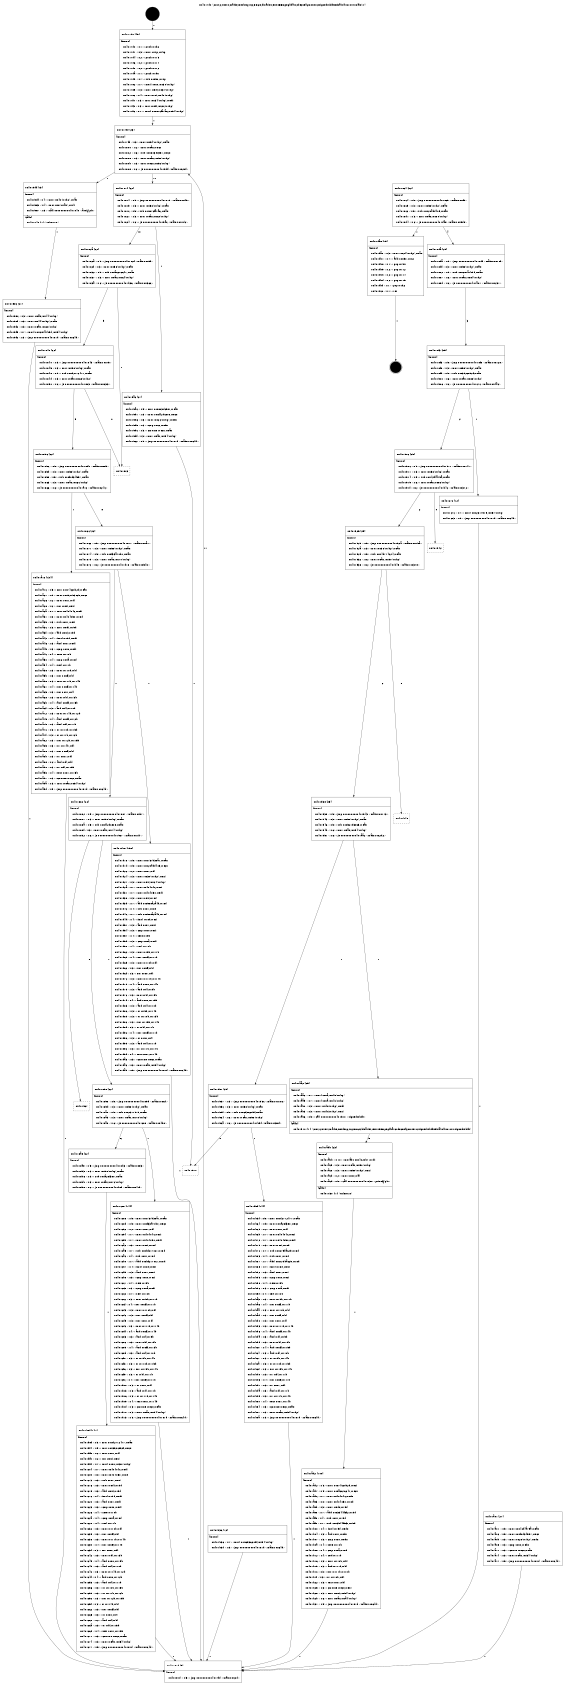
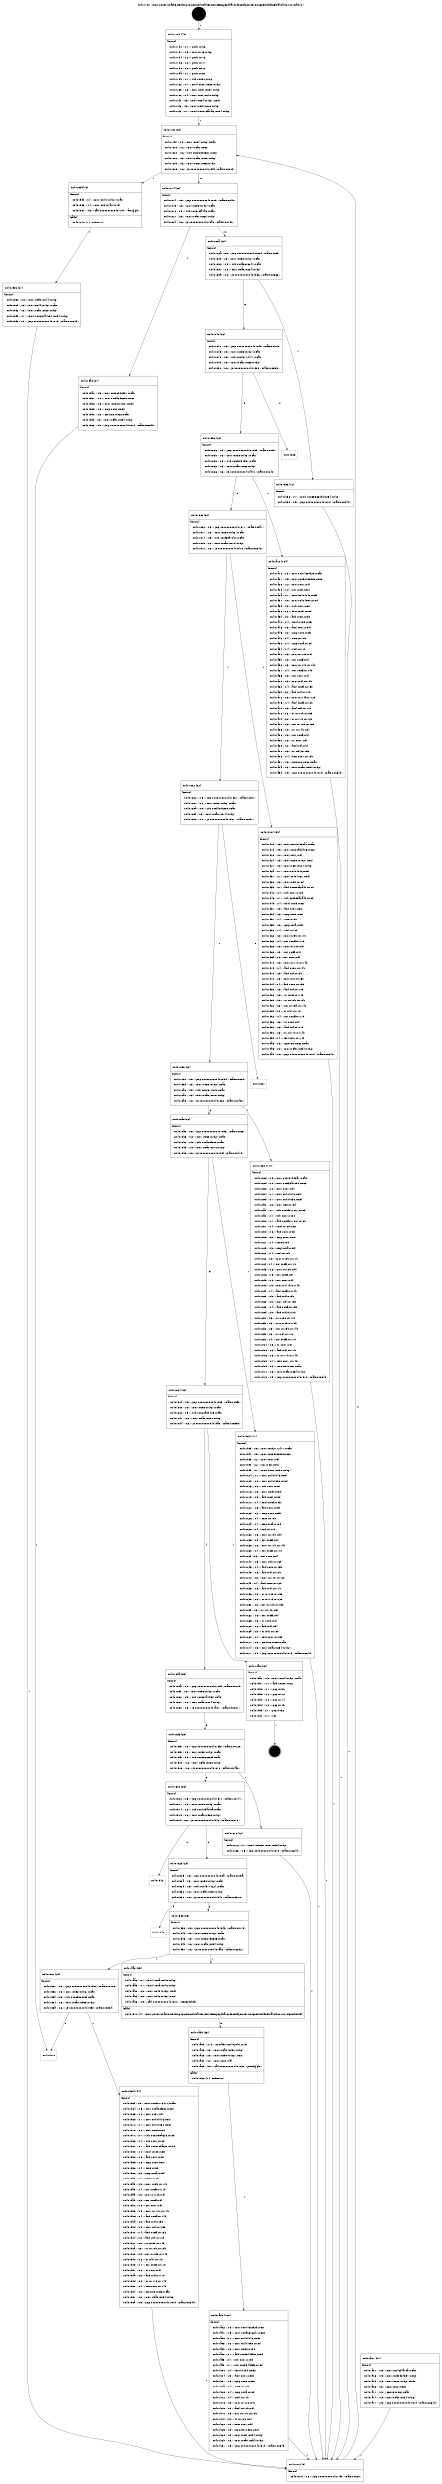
edge "0x40182a [22]" -> "0x401e03": now "0x40182a [22]" -> "0x401b36 [12]"
edge "0x4018ae [22]" -> "0x4018c4 [22]": added, label "5"
